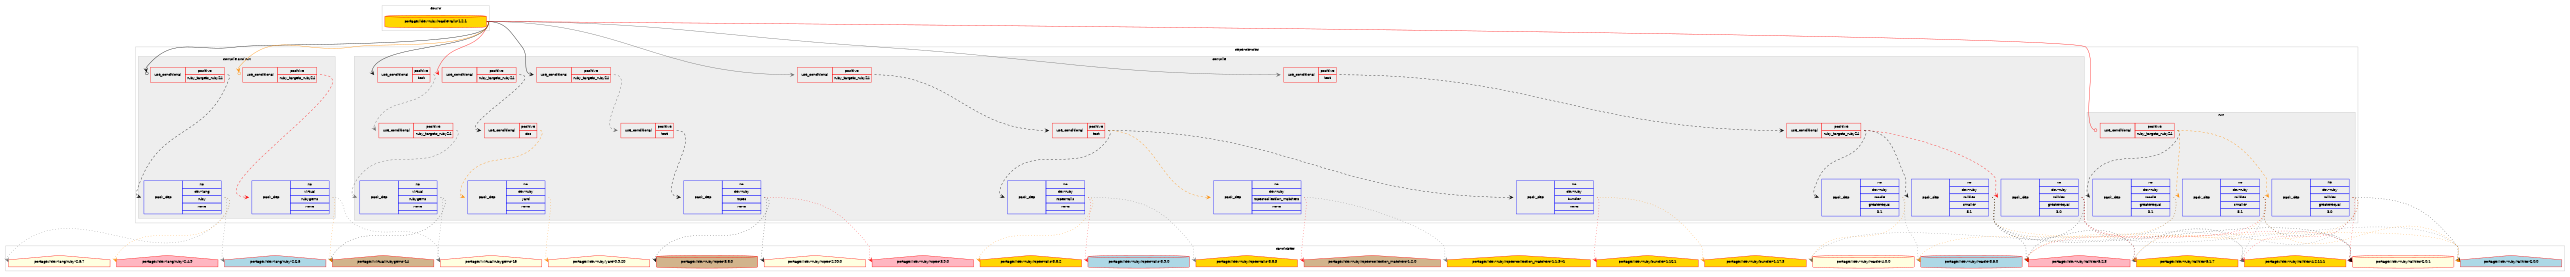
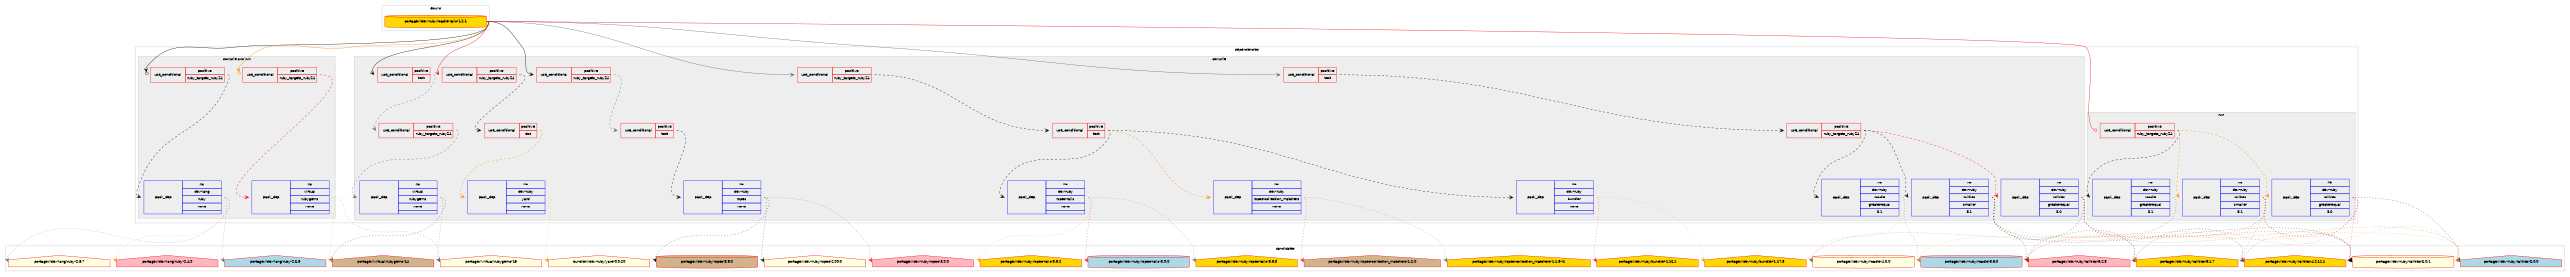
node "portage://dev-ruby/yard-0.9.20": label "portage://dev-ruby/yard-0.9.20" -> "bundler://dev-ruby/yard-0.9.20"
